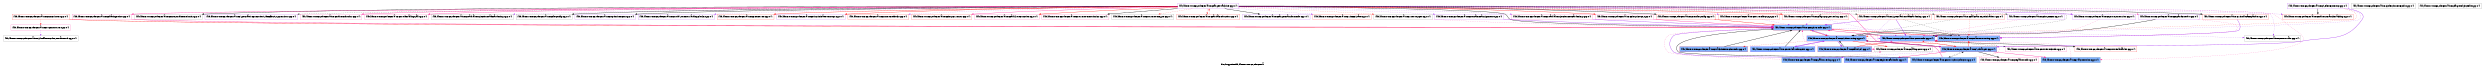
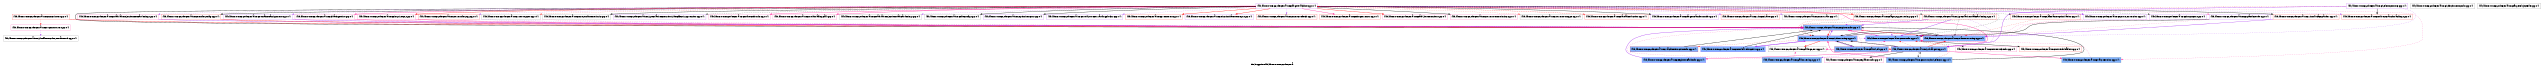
edge "{lib/libLLVMX86CodeGen.a(X86RegisterInfo.cpp.o)}" -> "{lib/libLLVMX86CodeGen.a(X86InsertWait.cpp.o)}": now "{lib/libLLVMX86CodeGen.a(X86RegisterInfo.cpp.o)}" -> "{lib/libLLVMX86CodeGen.a(X86InstrInfo.cpp.o)}"
